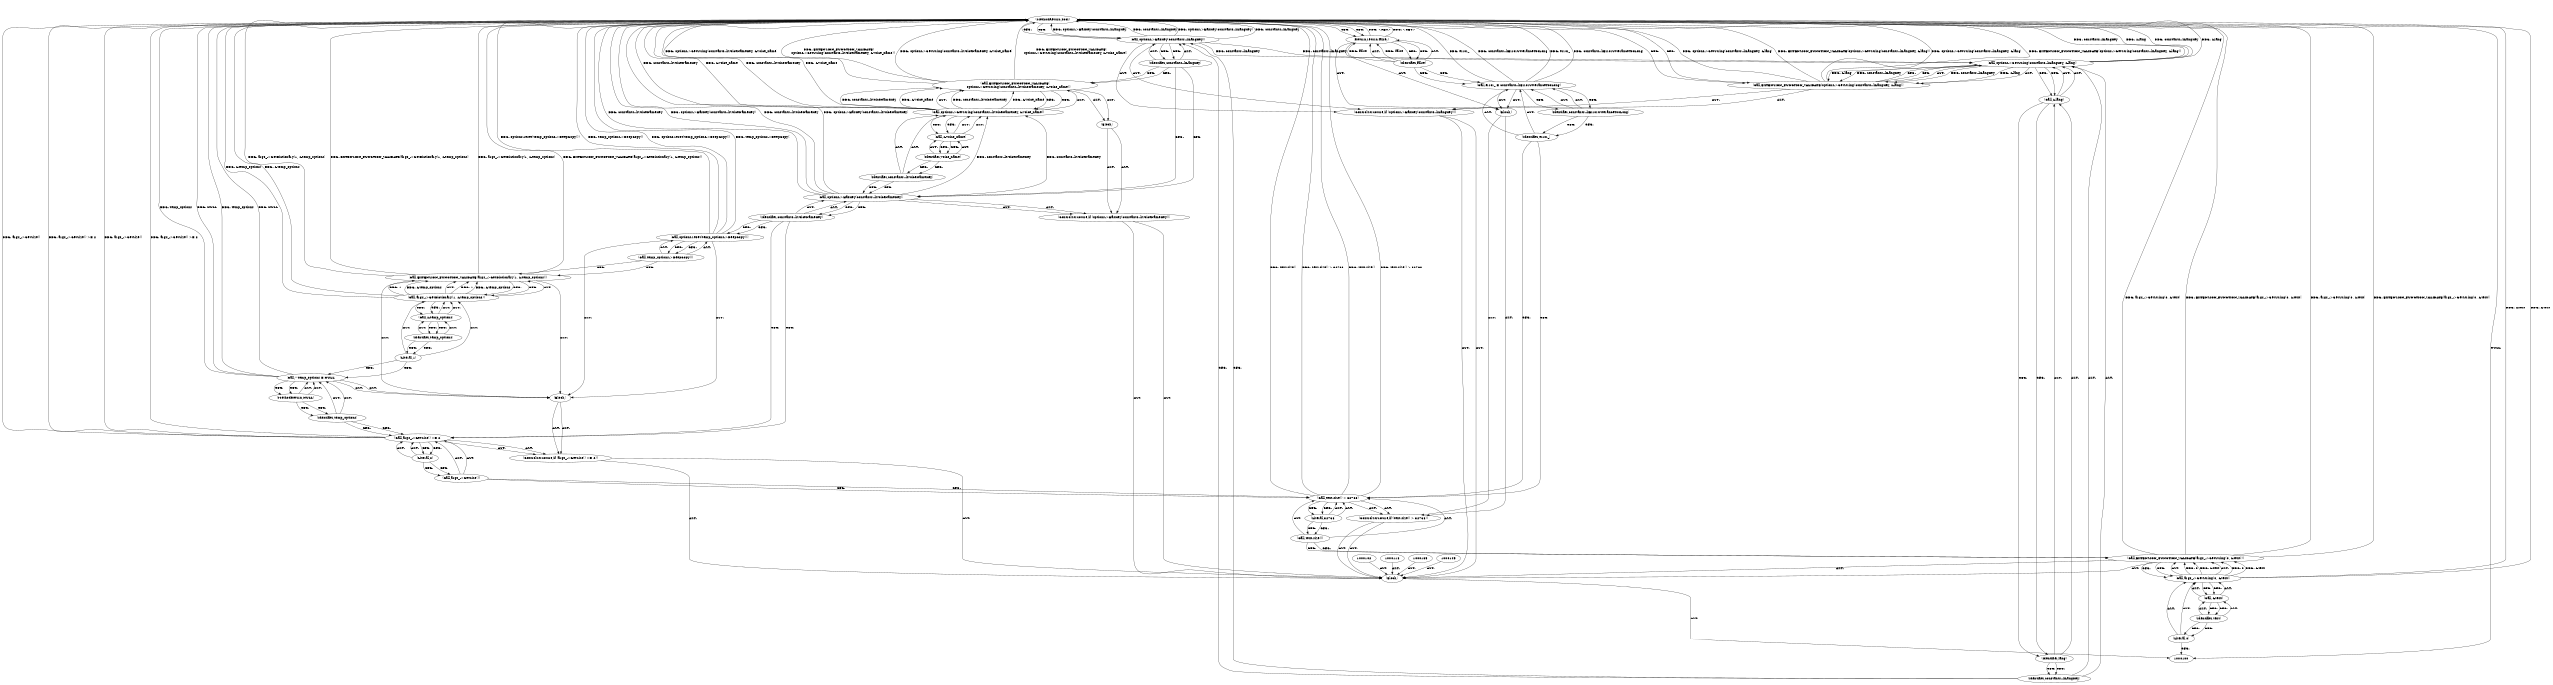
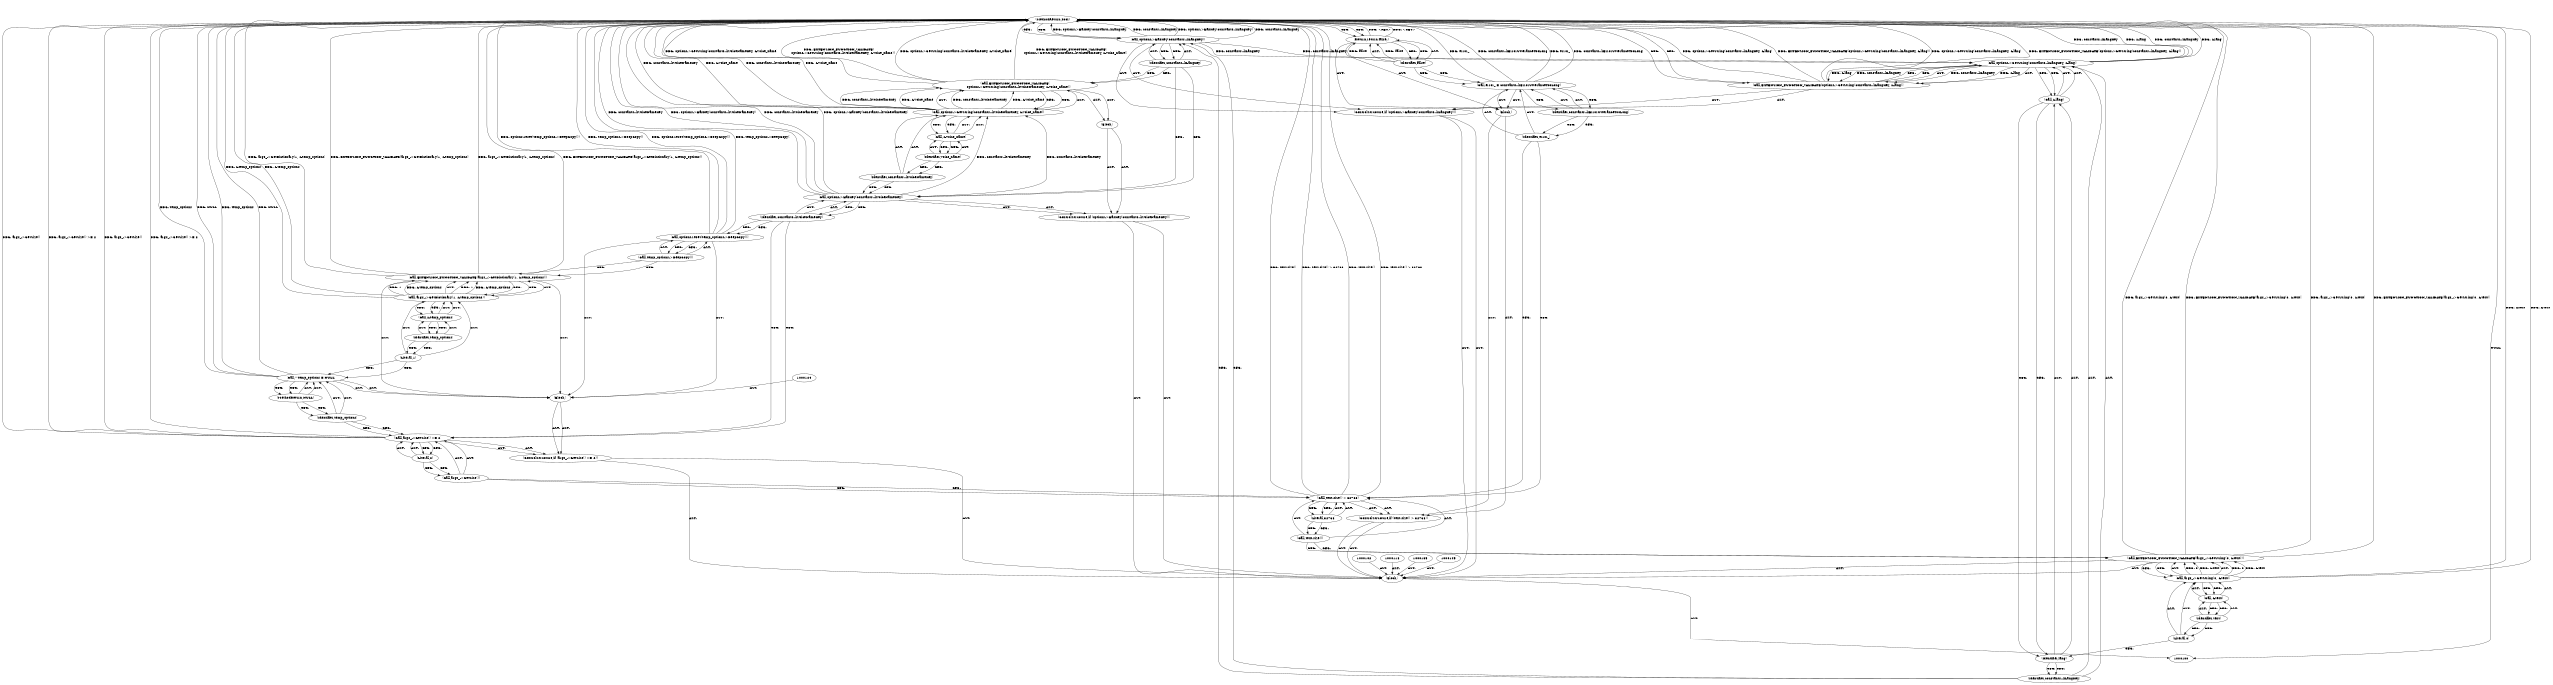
node "1000124": added
edge "(Literal,0)" -> "1000100": now "(Literal,0)" -> "(Identifier,lang)"
